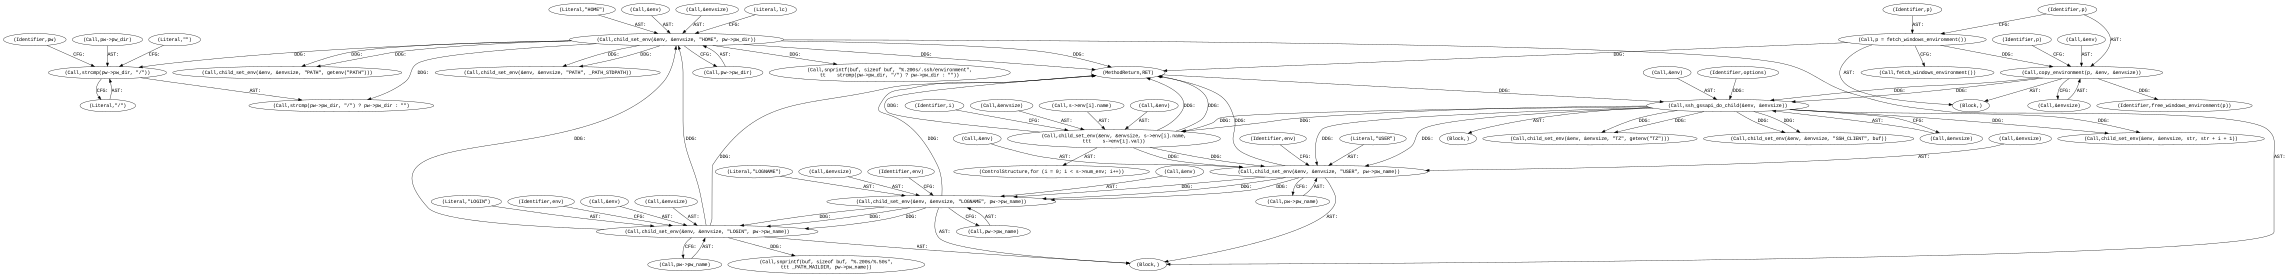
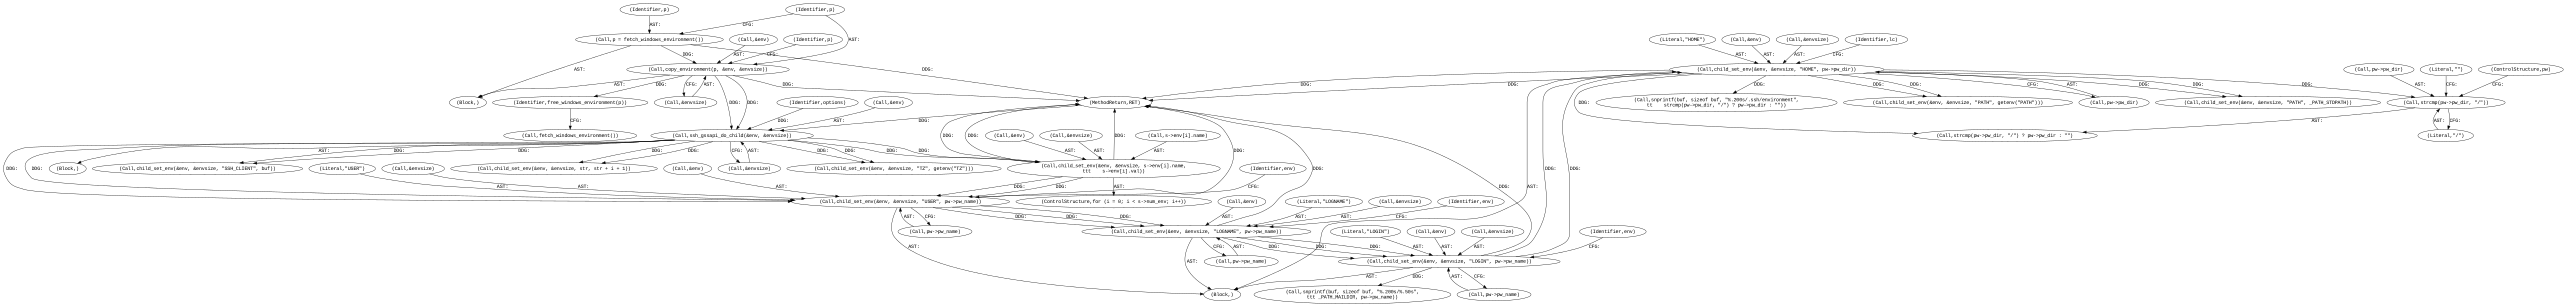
node "(Literal,lc)": label "(Literal,lc)" -> "(Identifier,lc)"
node "(Identifier,pw)": label "(Identifier,pw)" -> "(ControlStructure,pw)"
edge "(Call,p = fetch_windows_environment())" -> "(Call,fetch_windows_environment())": now "(Identifier,free_windows_environment(p))" -> "(Call,fetch_windows_environment())"
edge "(Call,copy_environment(p, &env, &envsize))" -> "(MethodReturn,RET)": added, label "DDG:"
node "(Identifier,i)": removed
